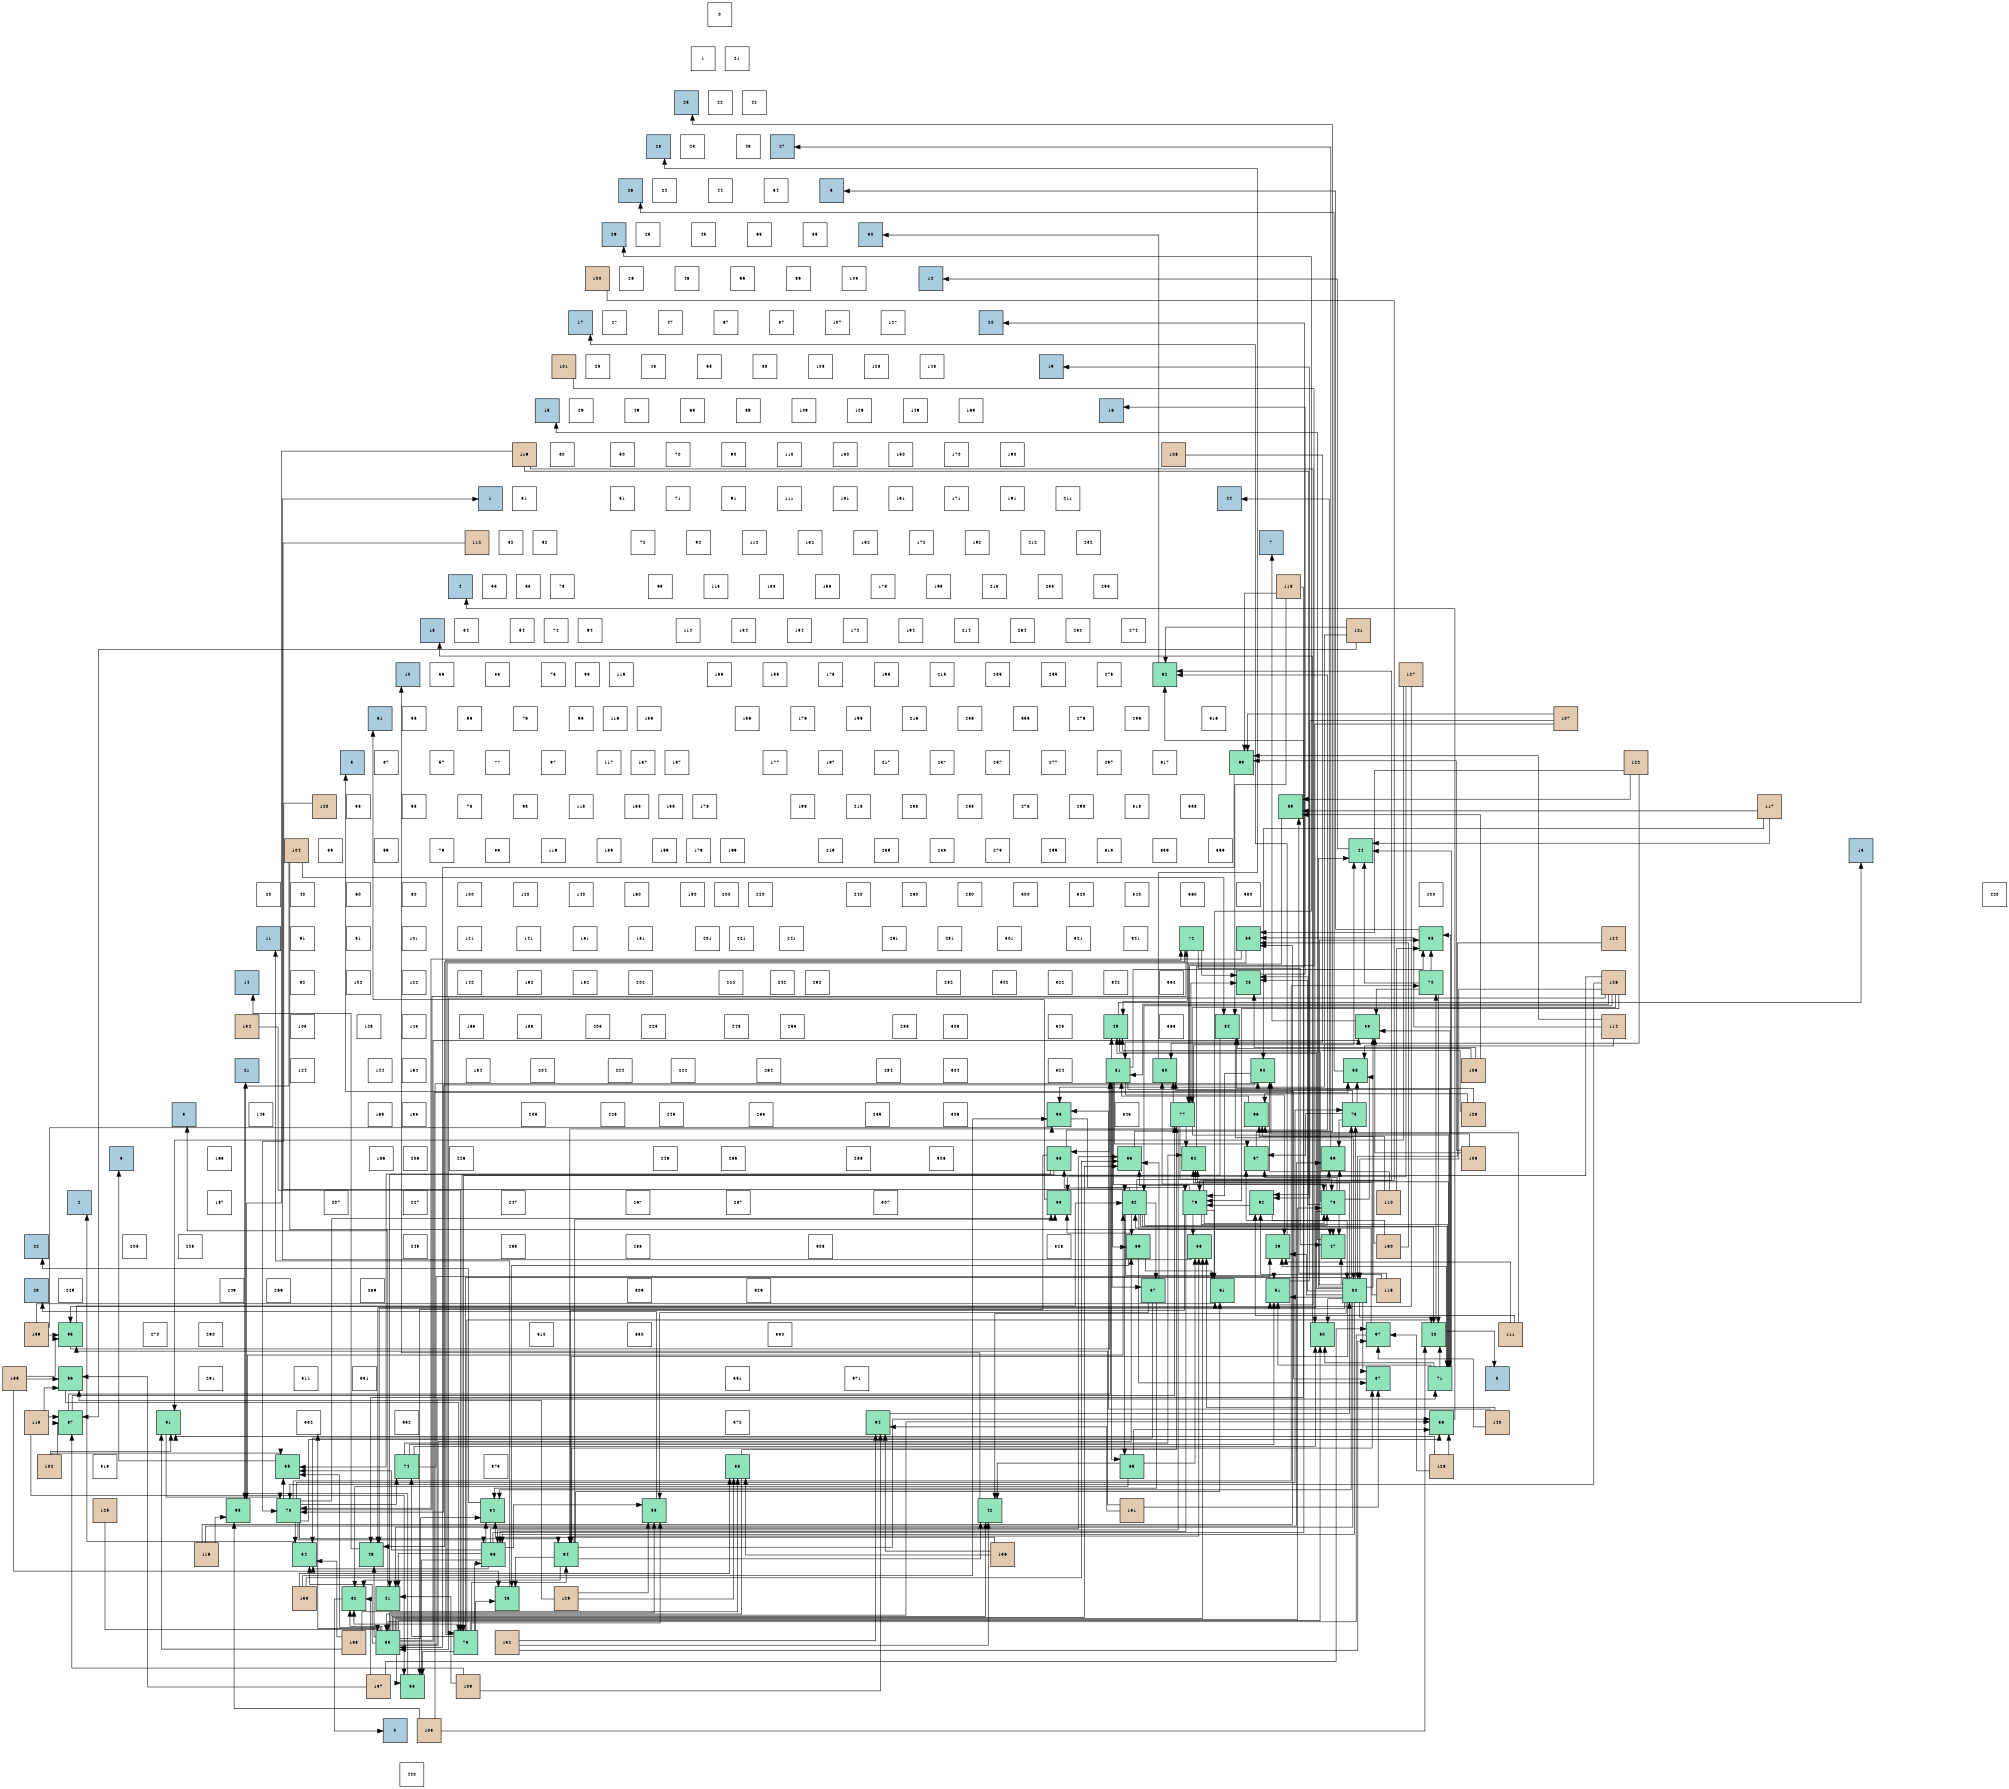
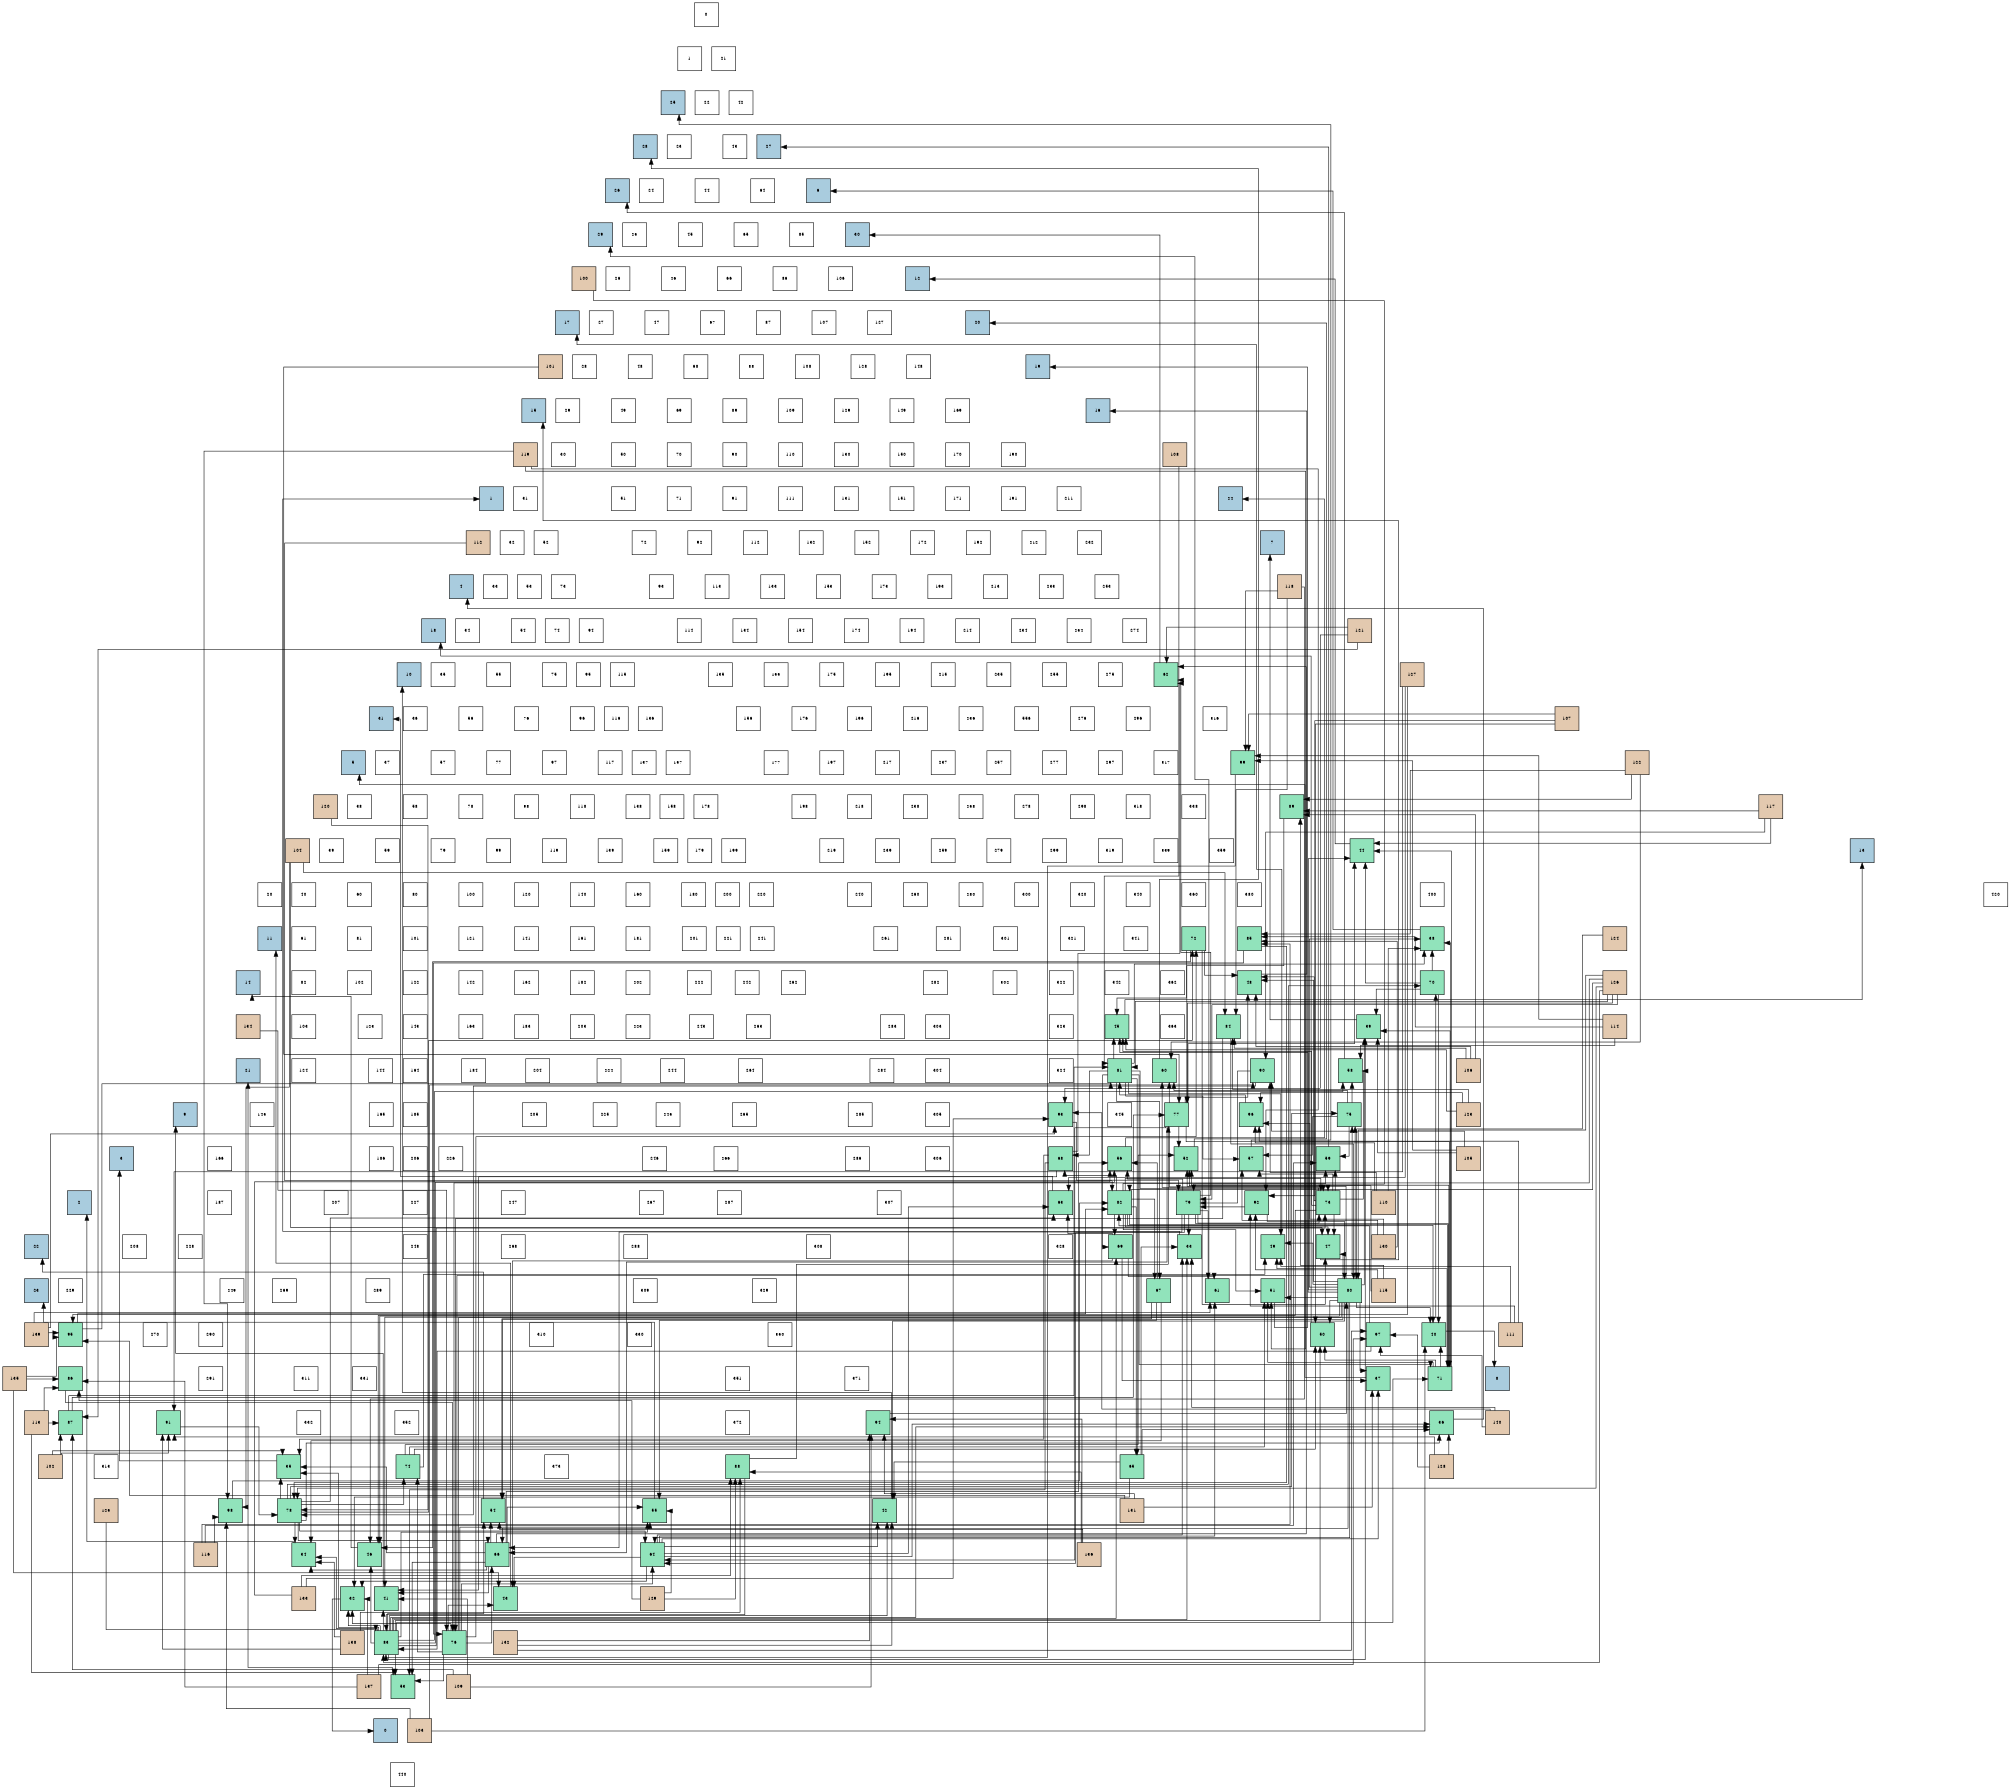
edge "83" -> "332": now "83" -> "41"
